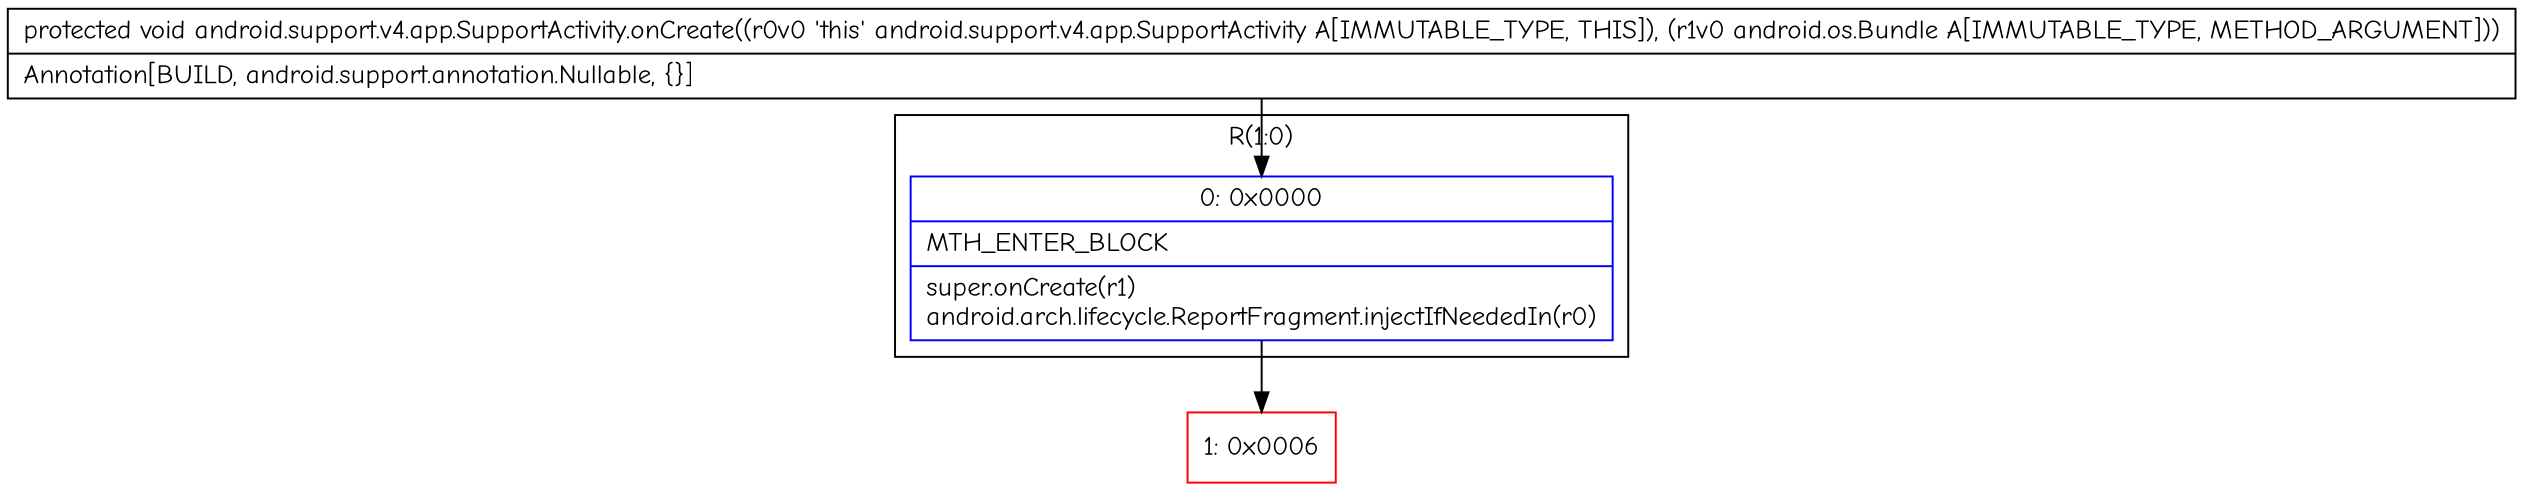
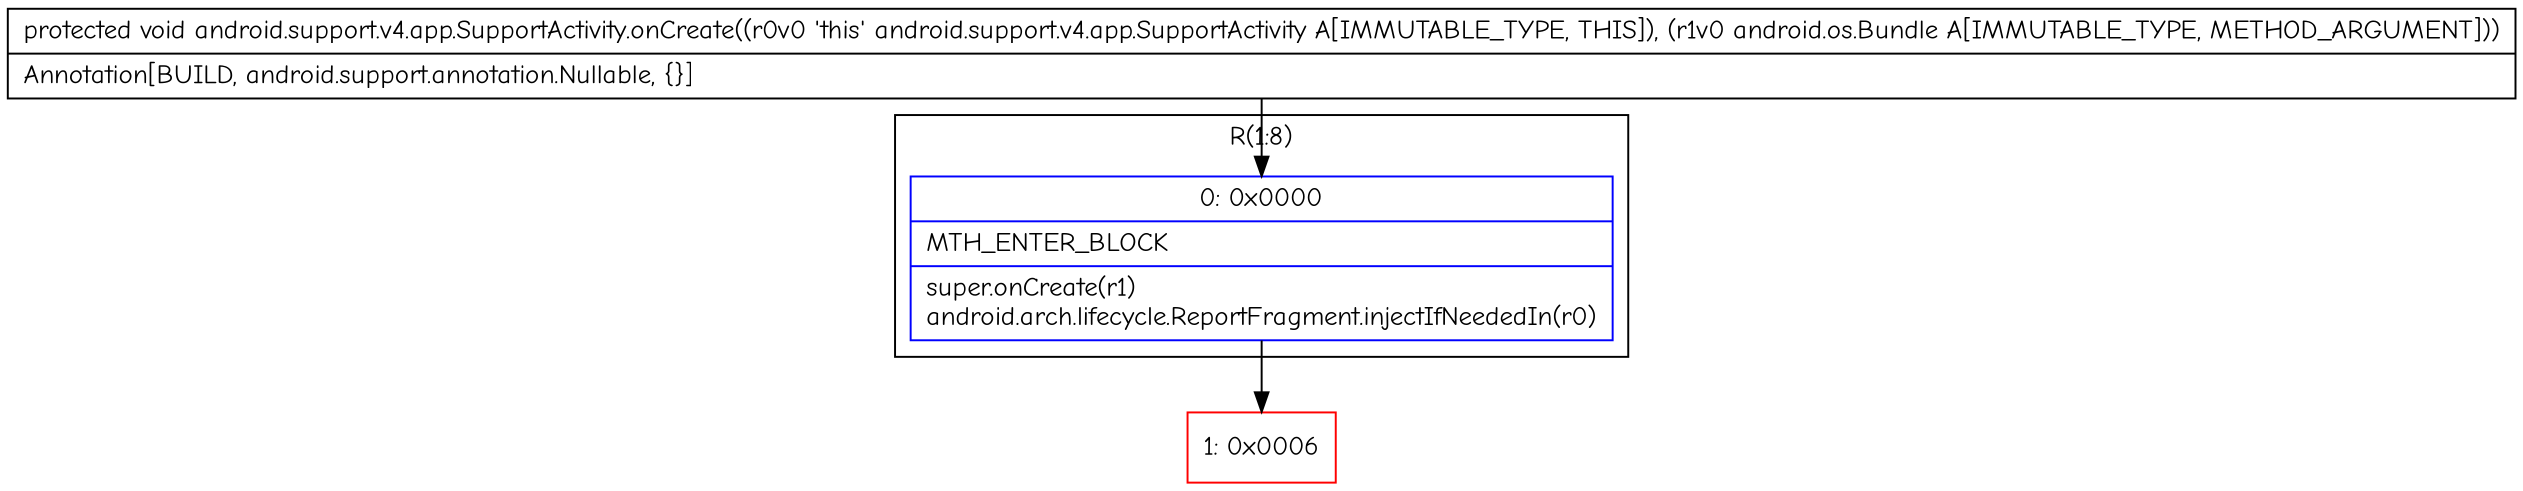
cluster "R(1:0)": label "R(1:0)" -> "R(1:8)"
